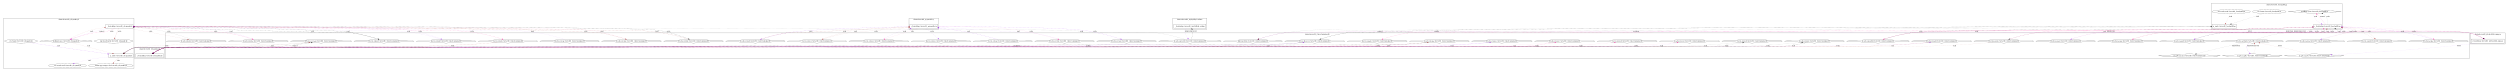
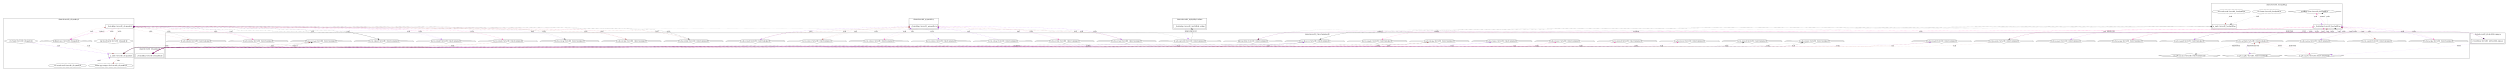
edge "1_fwatchdog#ServerID_ef03aa1de3fe" -> "10.1.80.1:56334#ServerID_OuterContainerID": added, label "write"
edge "10.1.80.1:37240#ServerID_OuterContainerID" -> "1_fwatchdog#ServerID_4451aee8bc70": added, label "read"
node "10.1.80.247:43858#ServerID_OuterContainerID": removed
edge "10.1.80.247:8080#ServerID_OuterContainerID" -> "10.1.80.1:32283#ServerID_OuterContainerID": added, label "RESPONSE"
edge "10.1.80.1:60528#ServerID_OuterContainerID" -> "1_fwatchdog#ServerID_b81a51f66a3b": now "10.152.183.10:53#ServerID_OuterContainerID" -> "1_fwatchdog#ServerID_b81a51f66a3b"
edge "12_node#ServerID_ef03aa1de3fe" -> "/etc/resolv.conf#ServerID_ef03aa1de3fe": reversed
